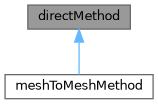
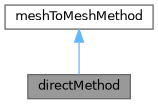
edge "meshToMeshMethod" -> "directMethod": reversed
